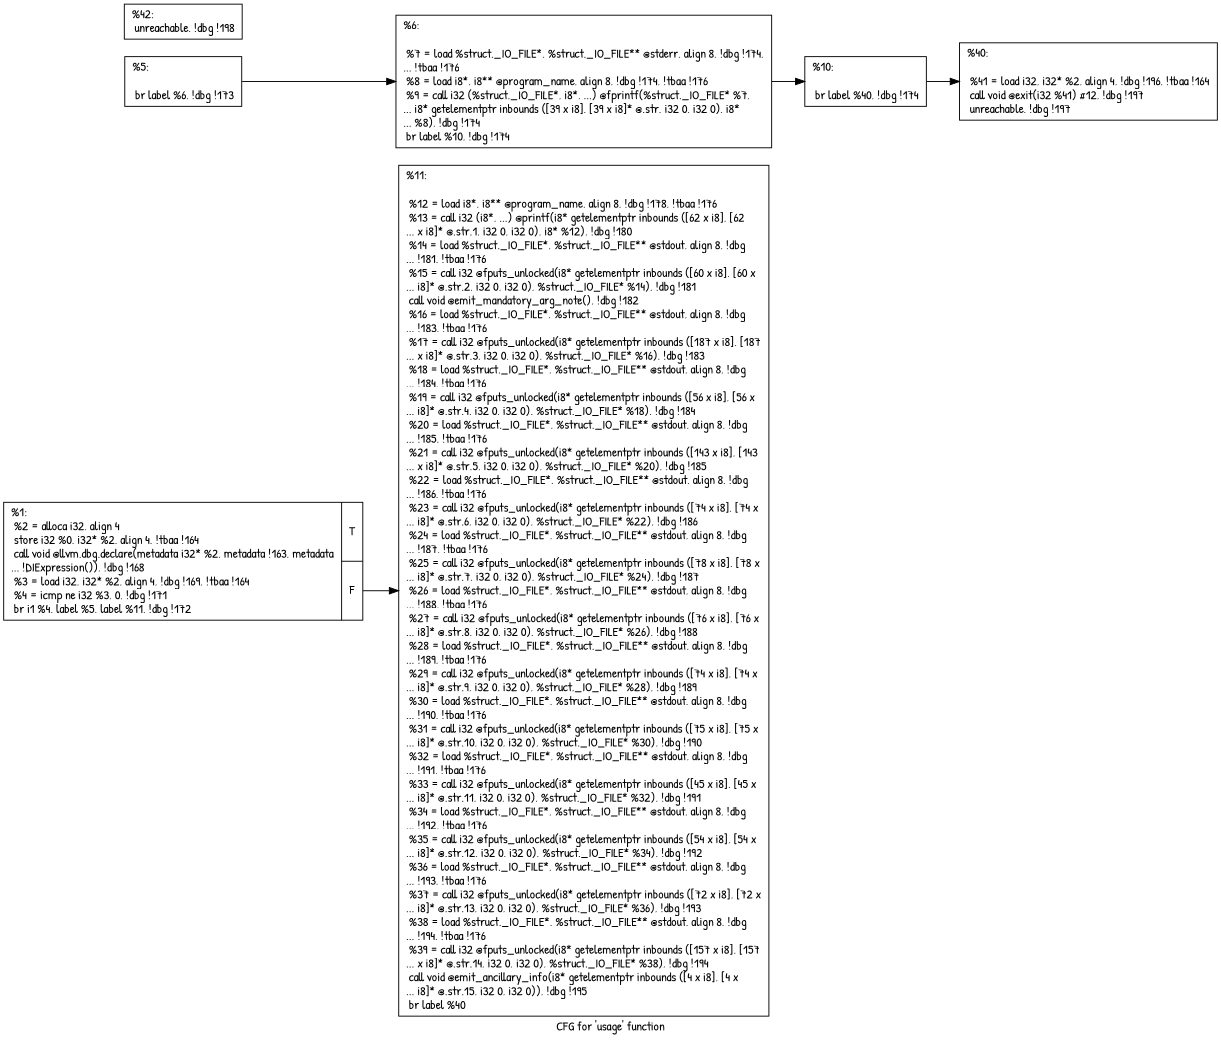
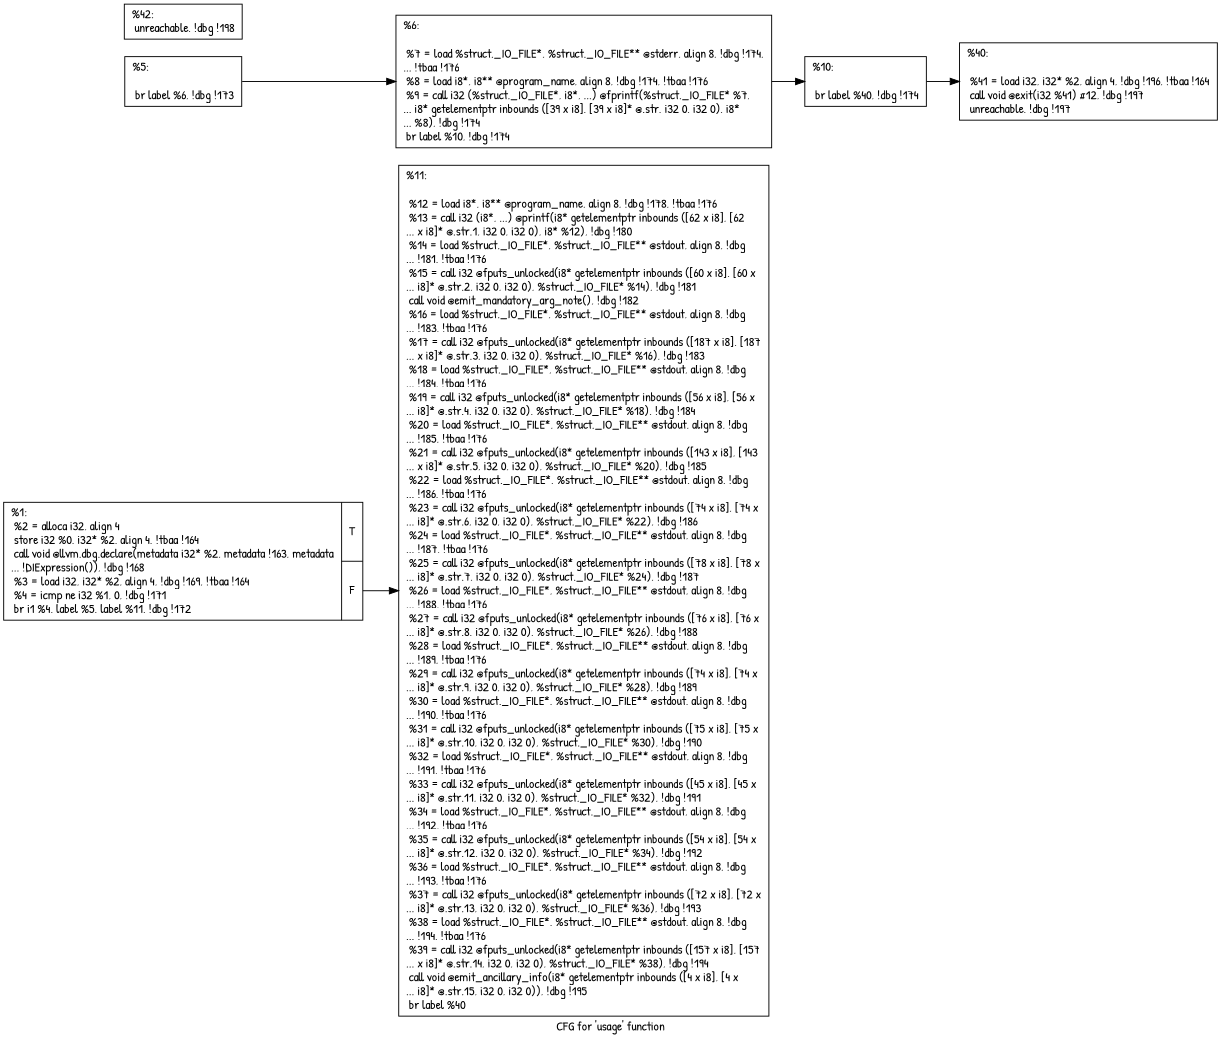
node "%1:": text "%4 = icmp ne i32 %3, 0, !dbg !171" -> "%4 = icmp ne i32 %1, 0, !dbg !171"
